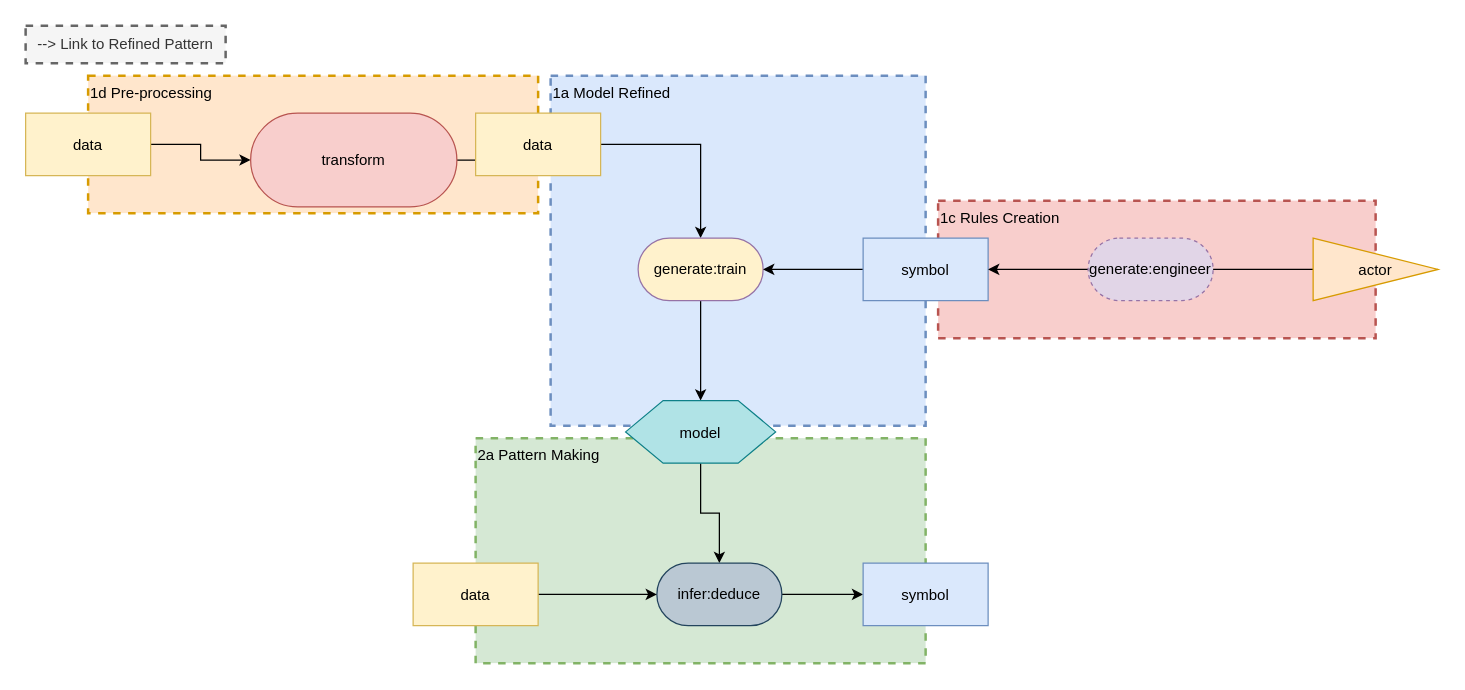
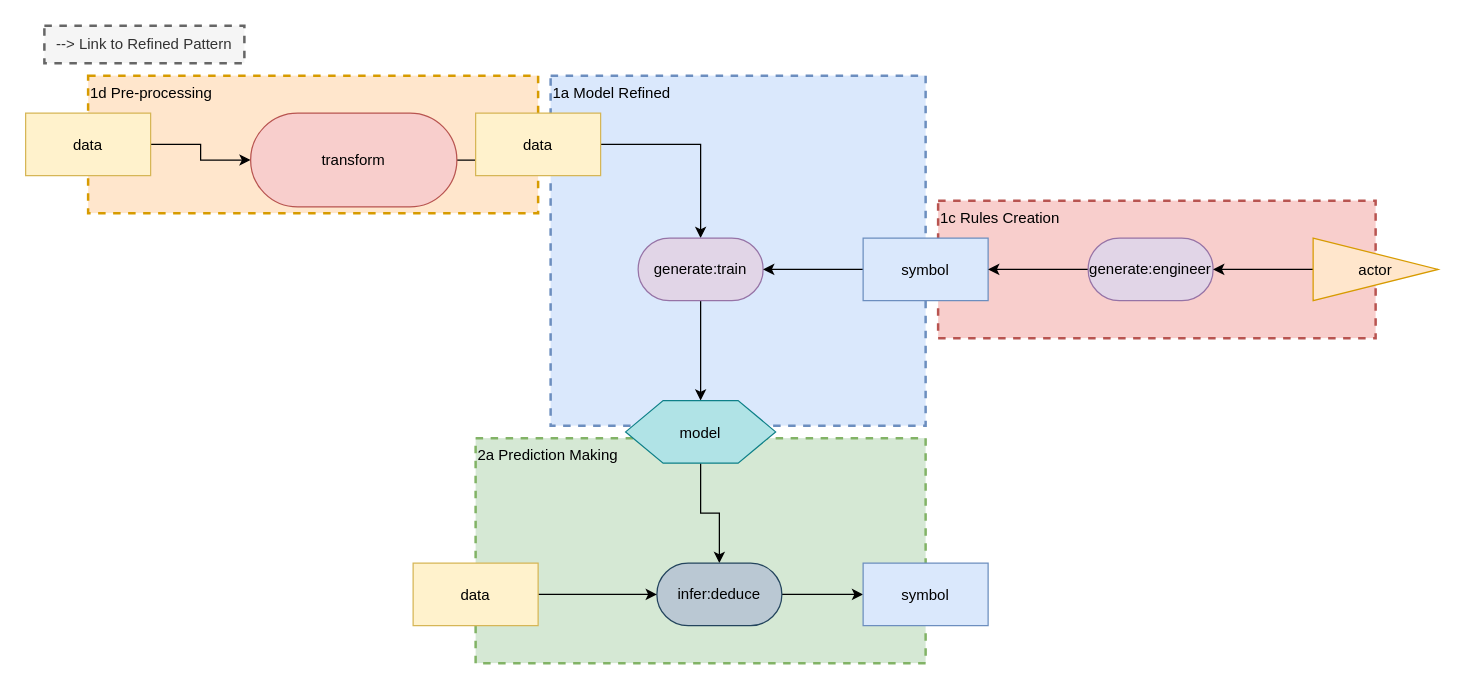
node "--> Link to Refined Pattern": moved (126, 44) -> (144, 44)
node "generate:train": fillcolor #fff2cc -> #e1d5e7
node "generate:engineer": style dashed -> solid
edge "generate:engineer" -- "actor": arrowhead none -> classic
node "2a Pattern Making": label "2a Pattern Making" -> "2a Prediction Making"
